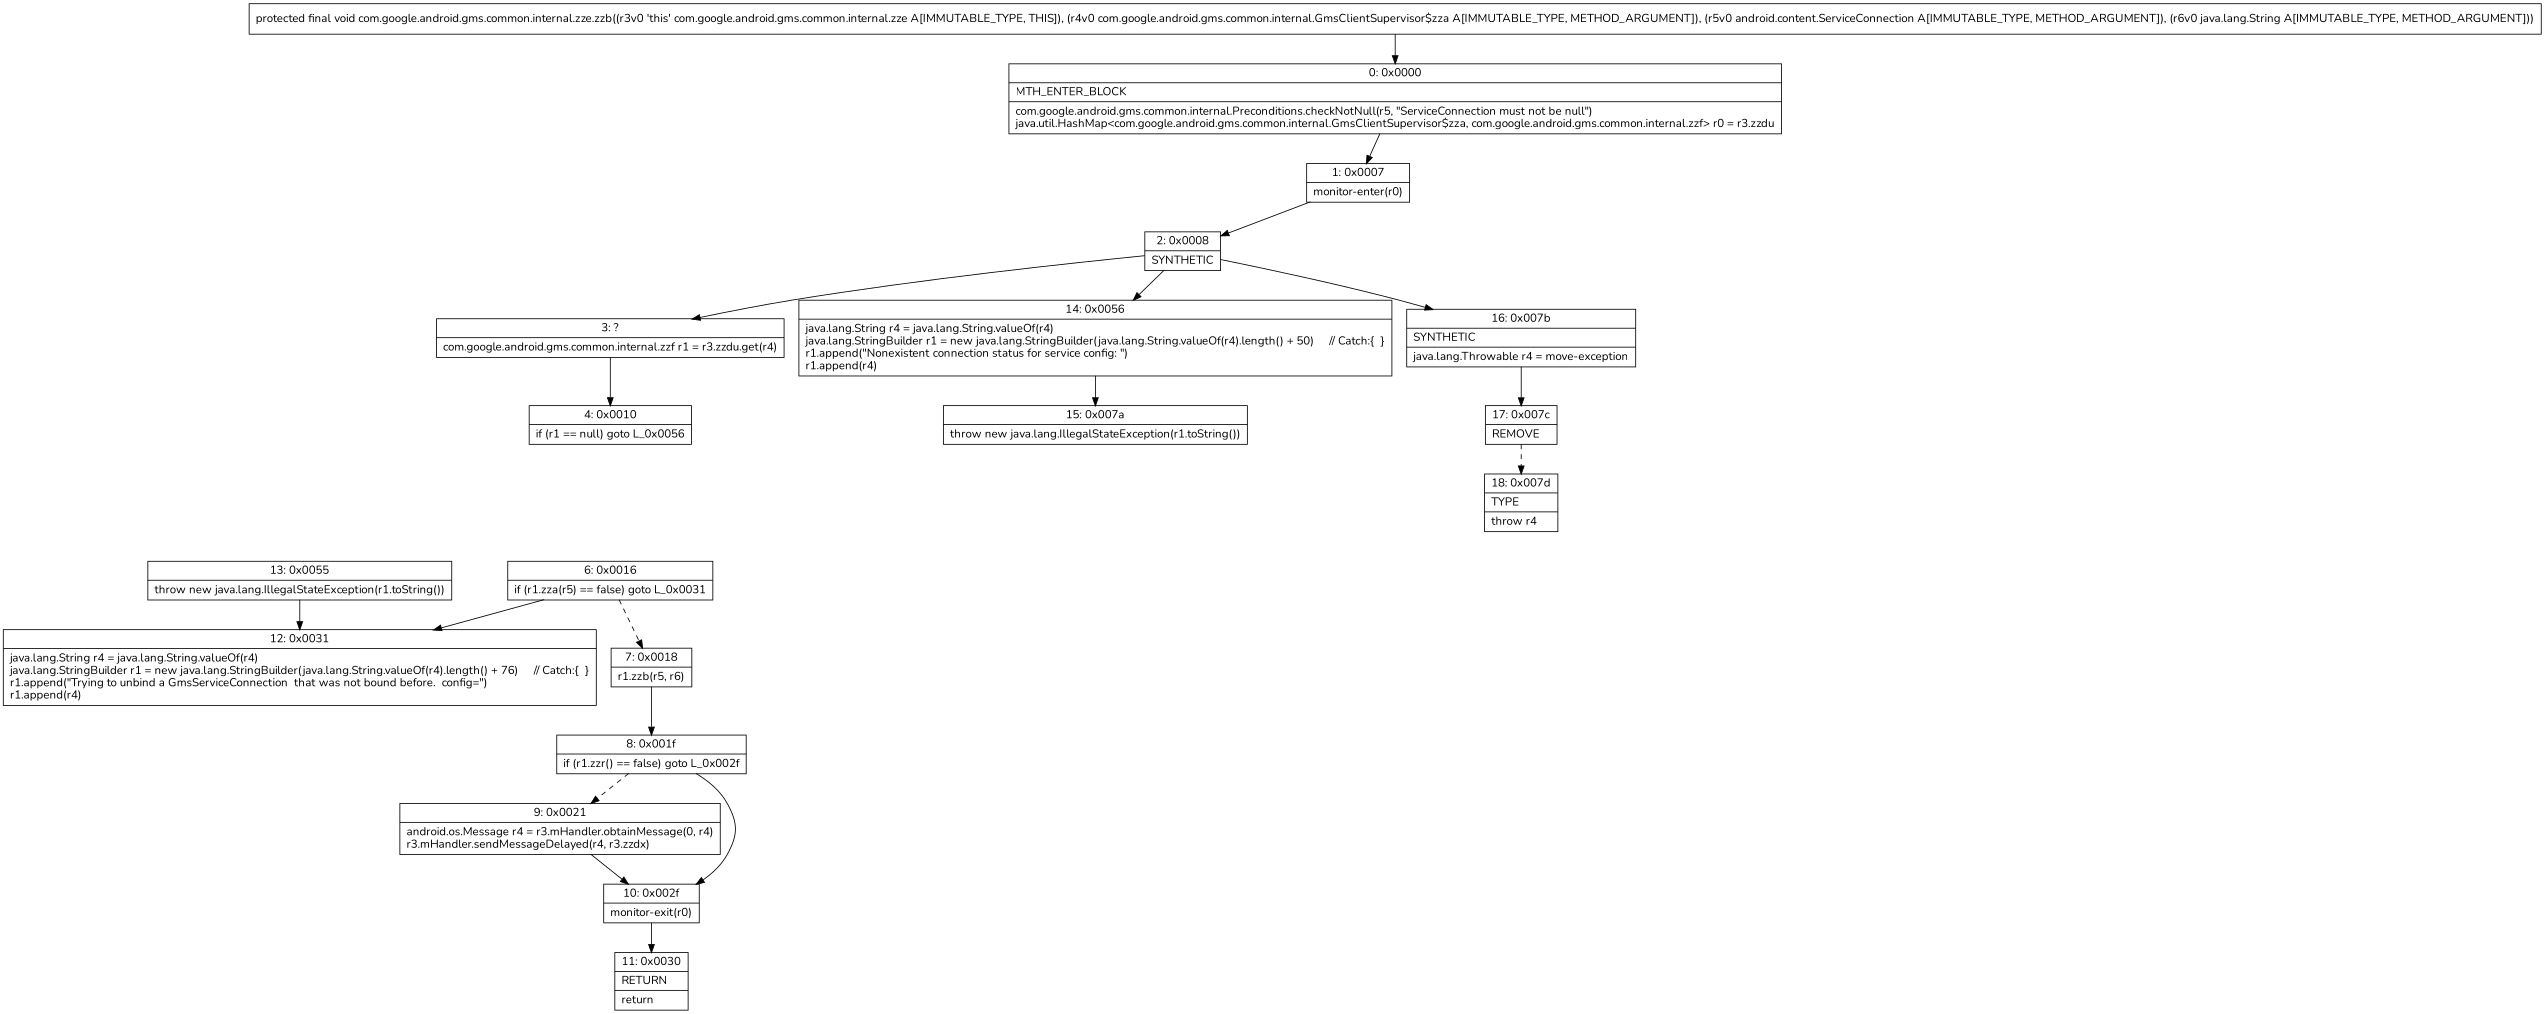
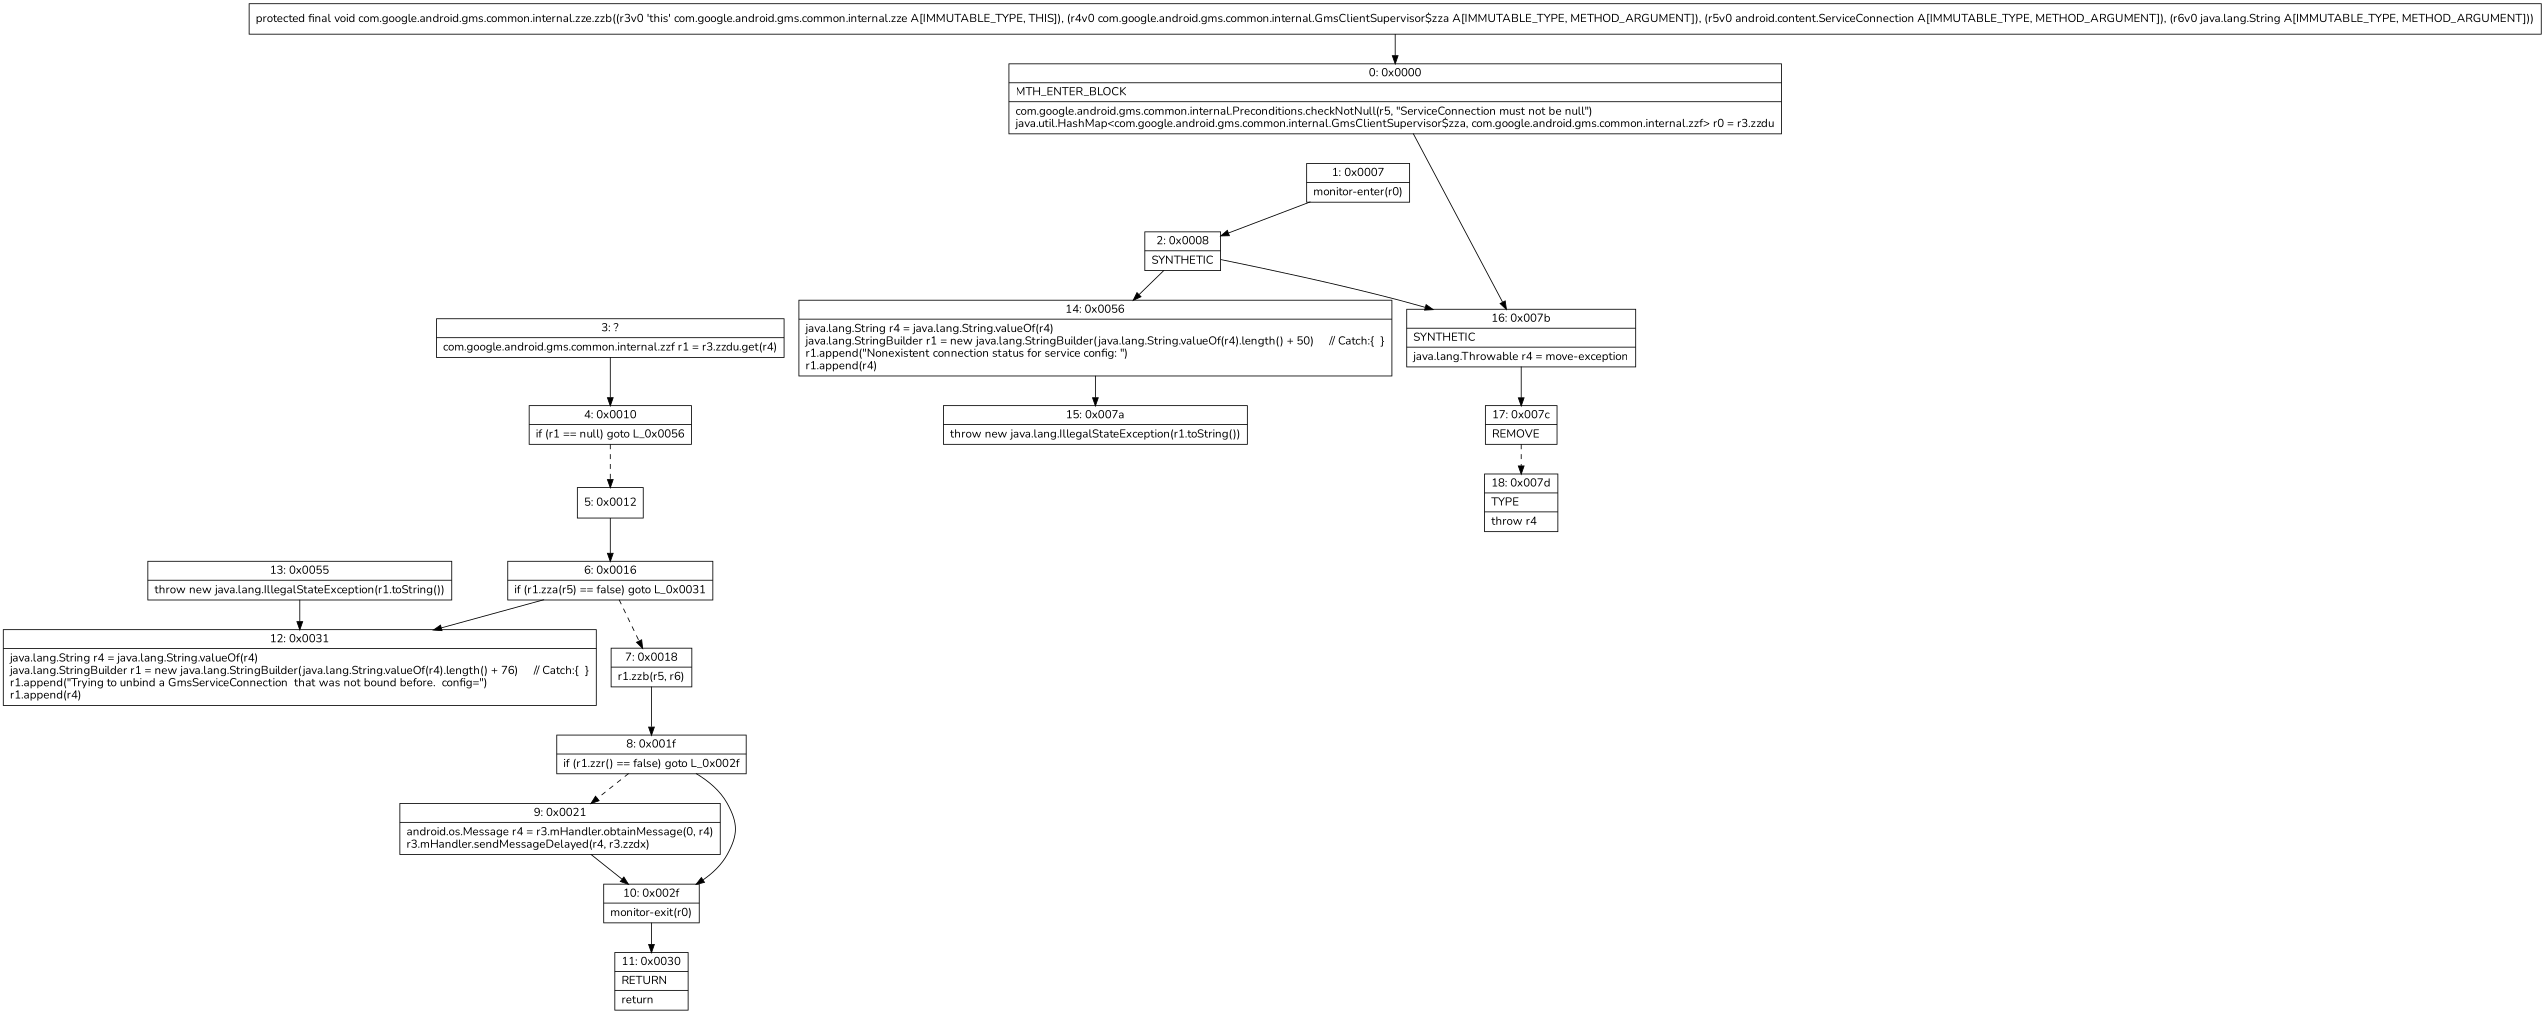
edge "0: 0x0000" -> "1: 0x0007": now "0: 0x0000" -> "16: 0x007b"
edge "2: 0x0008" -> "3: ?": removed
node "5: 0x0012": added
